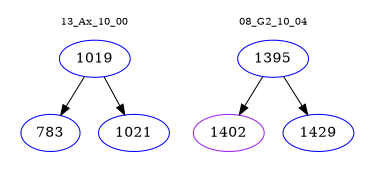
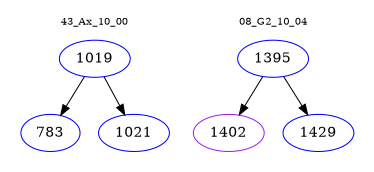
cluster "13_Ax_10_00": label "13_Ax_10_00" -> "43_Ax_10_00"
